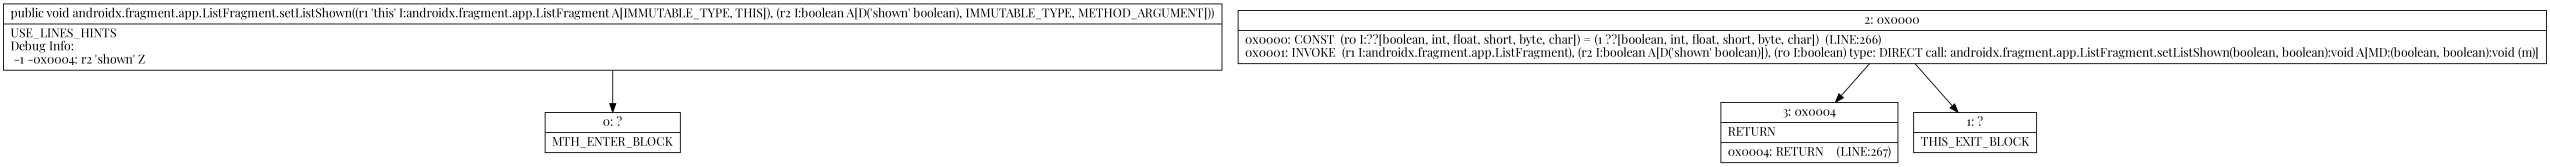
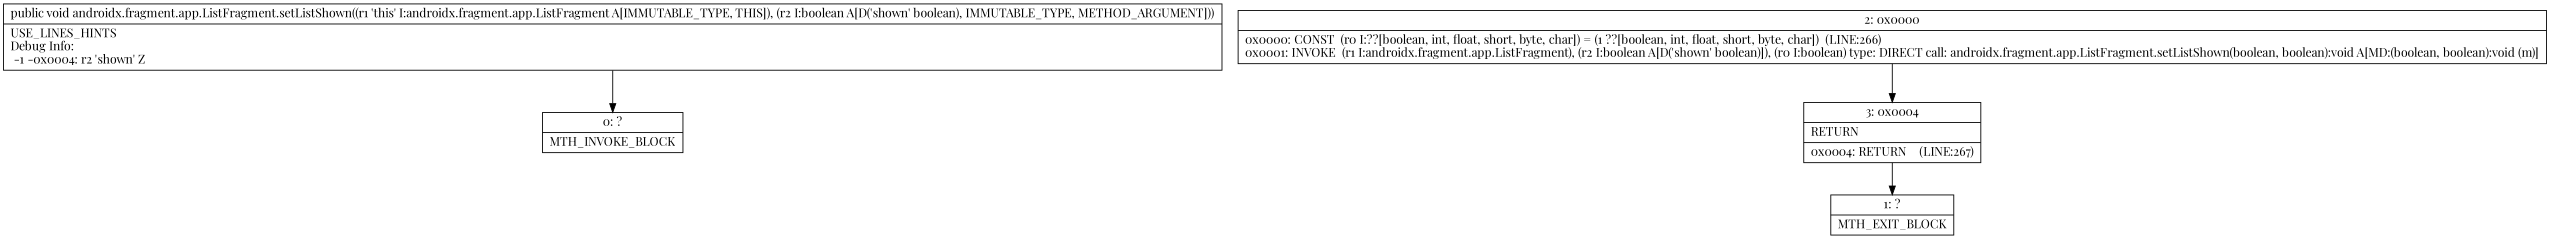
edge "2: 0x0000" -> "1: ?": now "3: 0x0004" -> "1: ?"
node "0: ?": text "MTH_ENTER_BLOCK" -> "MTH_INVOKE_BLOCK"
node "1: ?": text "THIS_EXIT_BLOCK" -> "MTH_EXIT_BLOCK"
